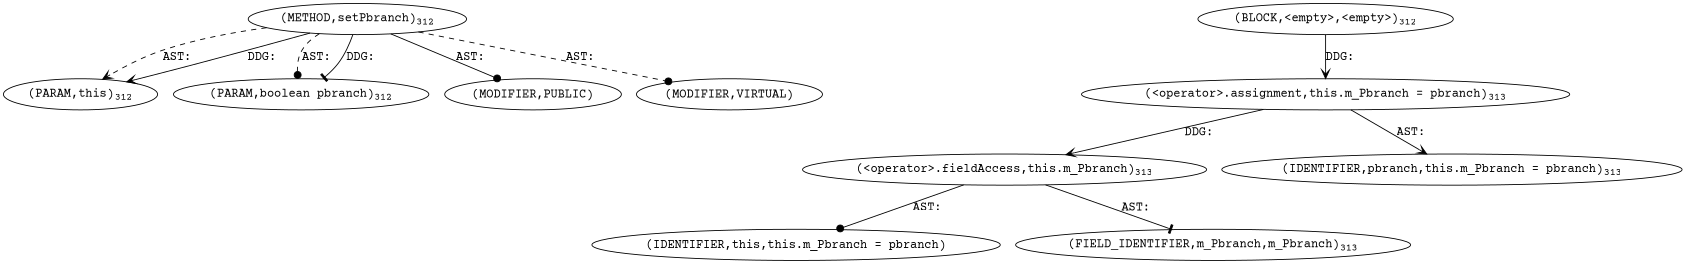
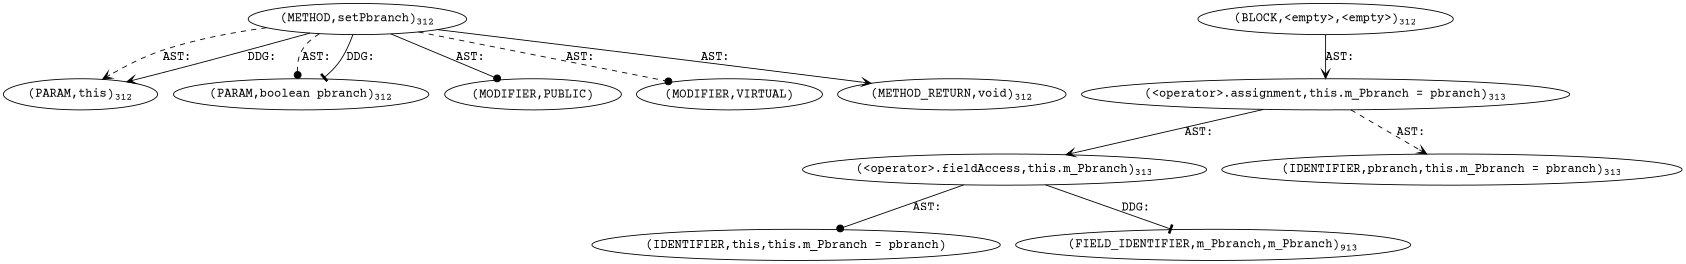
edge "(BLOCK,<empty>,<empty>)" -> "(<operator>.assignment,this.m_Pbranch = pbranch)": label "DDG: " -> "AST: "
node "(METHOD_RETURN,void)": added
edge "(<operator>.assignment,this.m_Pbranch = pbranch)" -> "(IDENTIFIER,pbranch,this.m_Pbranch = pbranch)": style solid -> dashed
edge "(<operator>.assignment,this.m_Pbranch = pbranch)" -> "(<operator>.fieldAccess,this.m_Pbranch)": label "DDG: " -> "AST: "
edge "(<operator>.fieldAccess,this.m_Pbranch)" -> "(FIELD_IDENTIFIER,m_Pbranch,m_Pbranch)": label "AST: " -> "DDG: "
node "(FIELD_IDENTIFIER,m_Pbranch,m_Pbranch)": text "313" -> "913"
